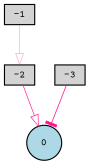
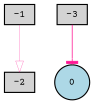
edge "-2" -> "0": removed
